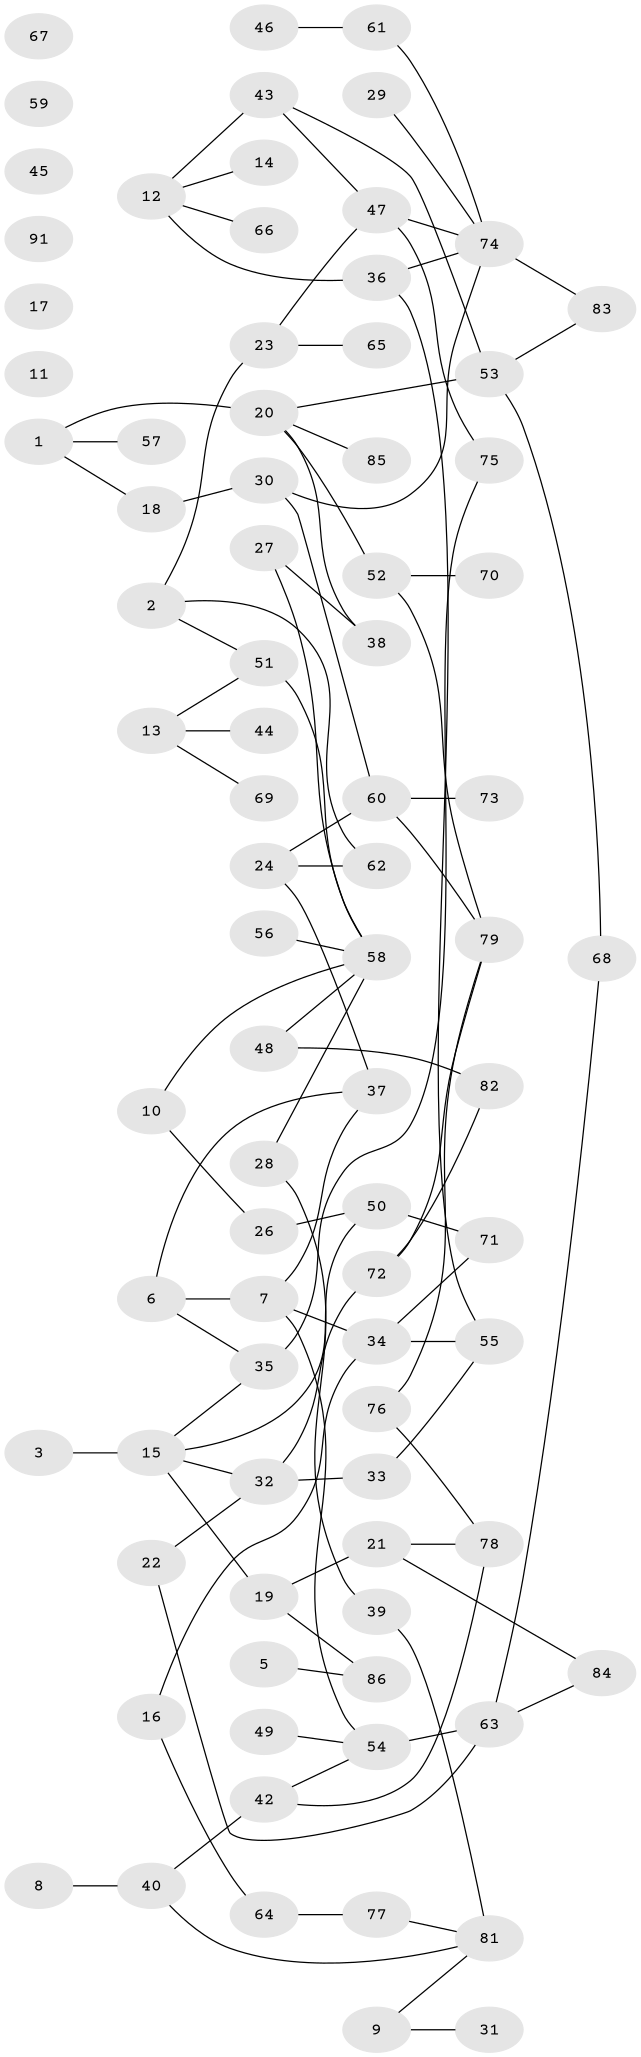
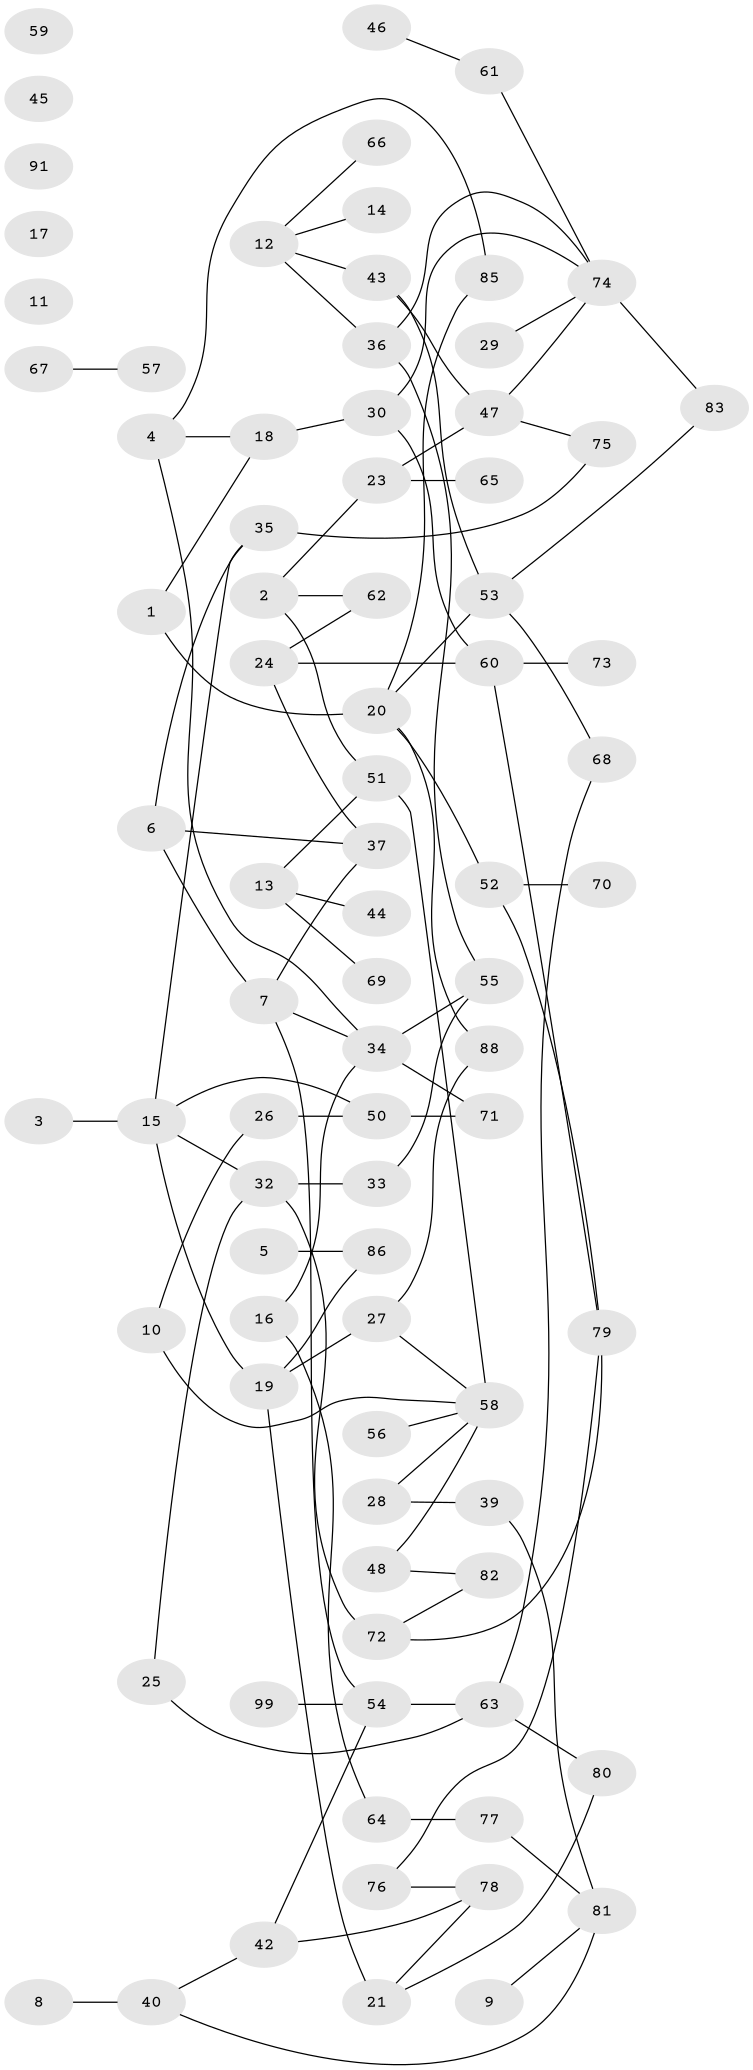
node "4": added
edge "1" -- "57": now "67" -- "57"
node "38": label "38" -> "88"
edge "27" -- "19": added
node "22": label "22" -> "25"
node "84": label "84" -> "80"
node "49": label "49" -> "99"
node "31": removed
